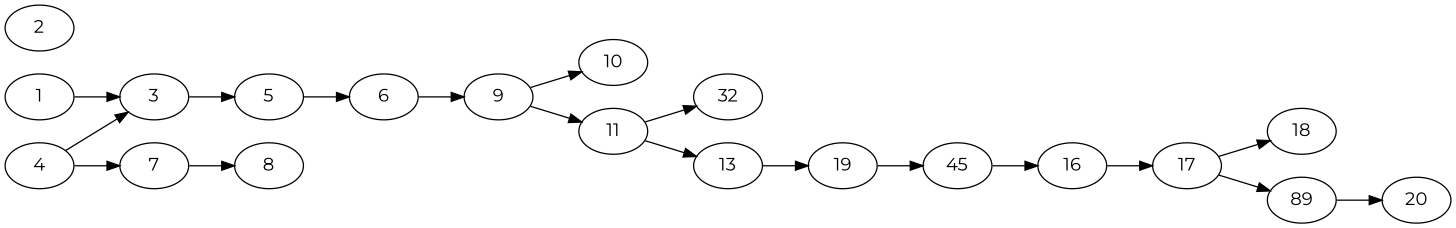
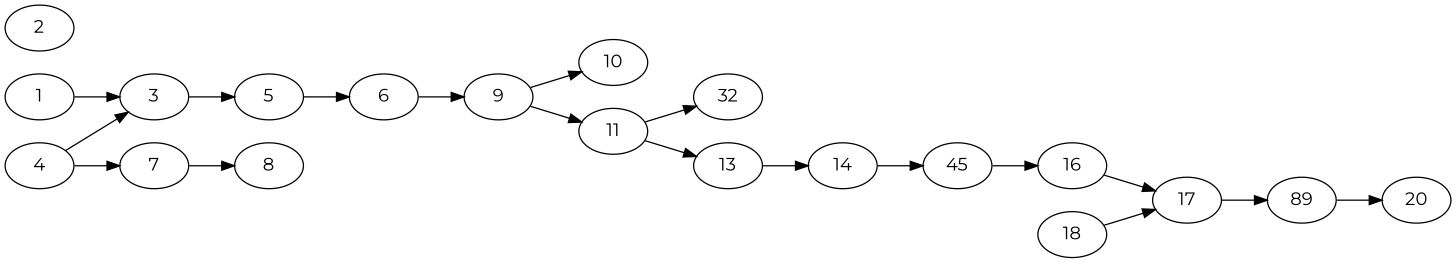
edge "17" -> "18": reversed
node "19": label "19" -> "14"
